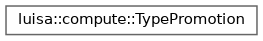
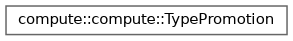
node "luisa::compute::TypePromotion": label "luisa::compute::TypePromotion" -> "compute::compute::TypePromotion"
